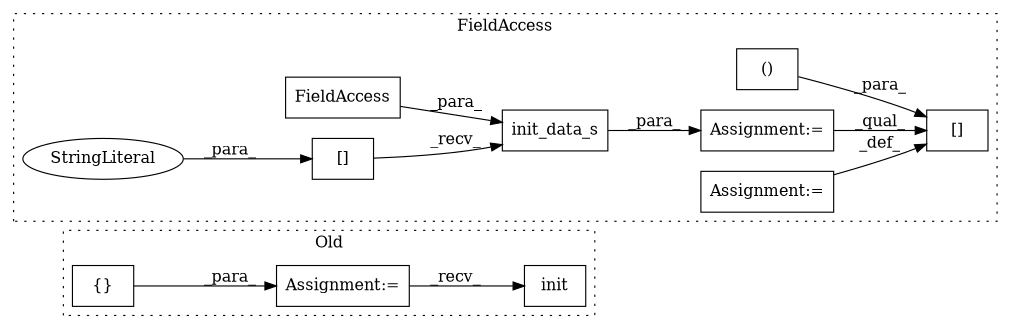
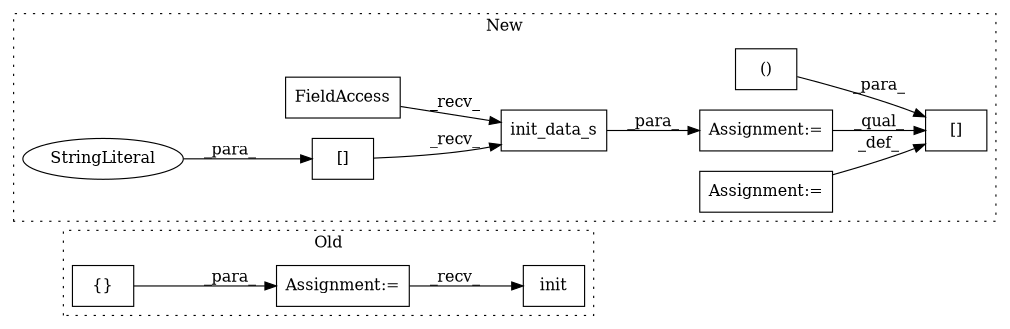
cluster "FieldAccess": label "FieldAccess" -> "New"
edge "FieldAccess" -> "init_data_s": label "_para_" -> "_recv_"
